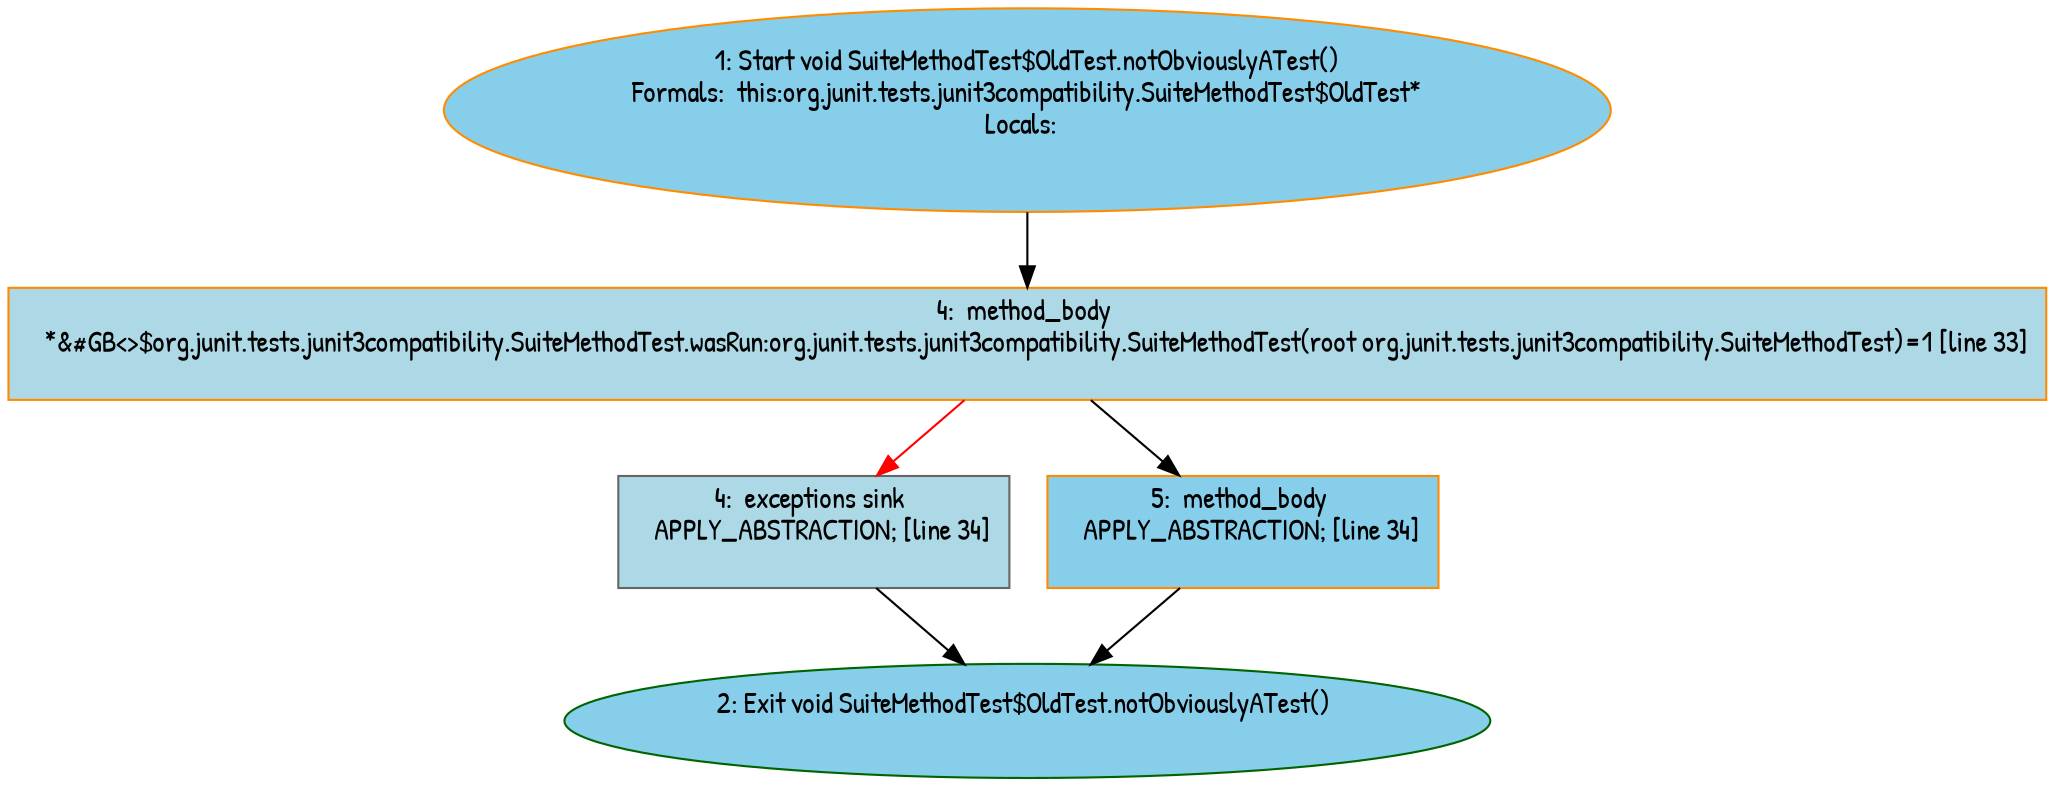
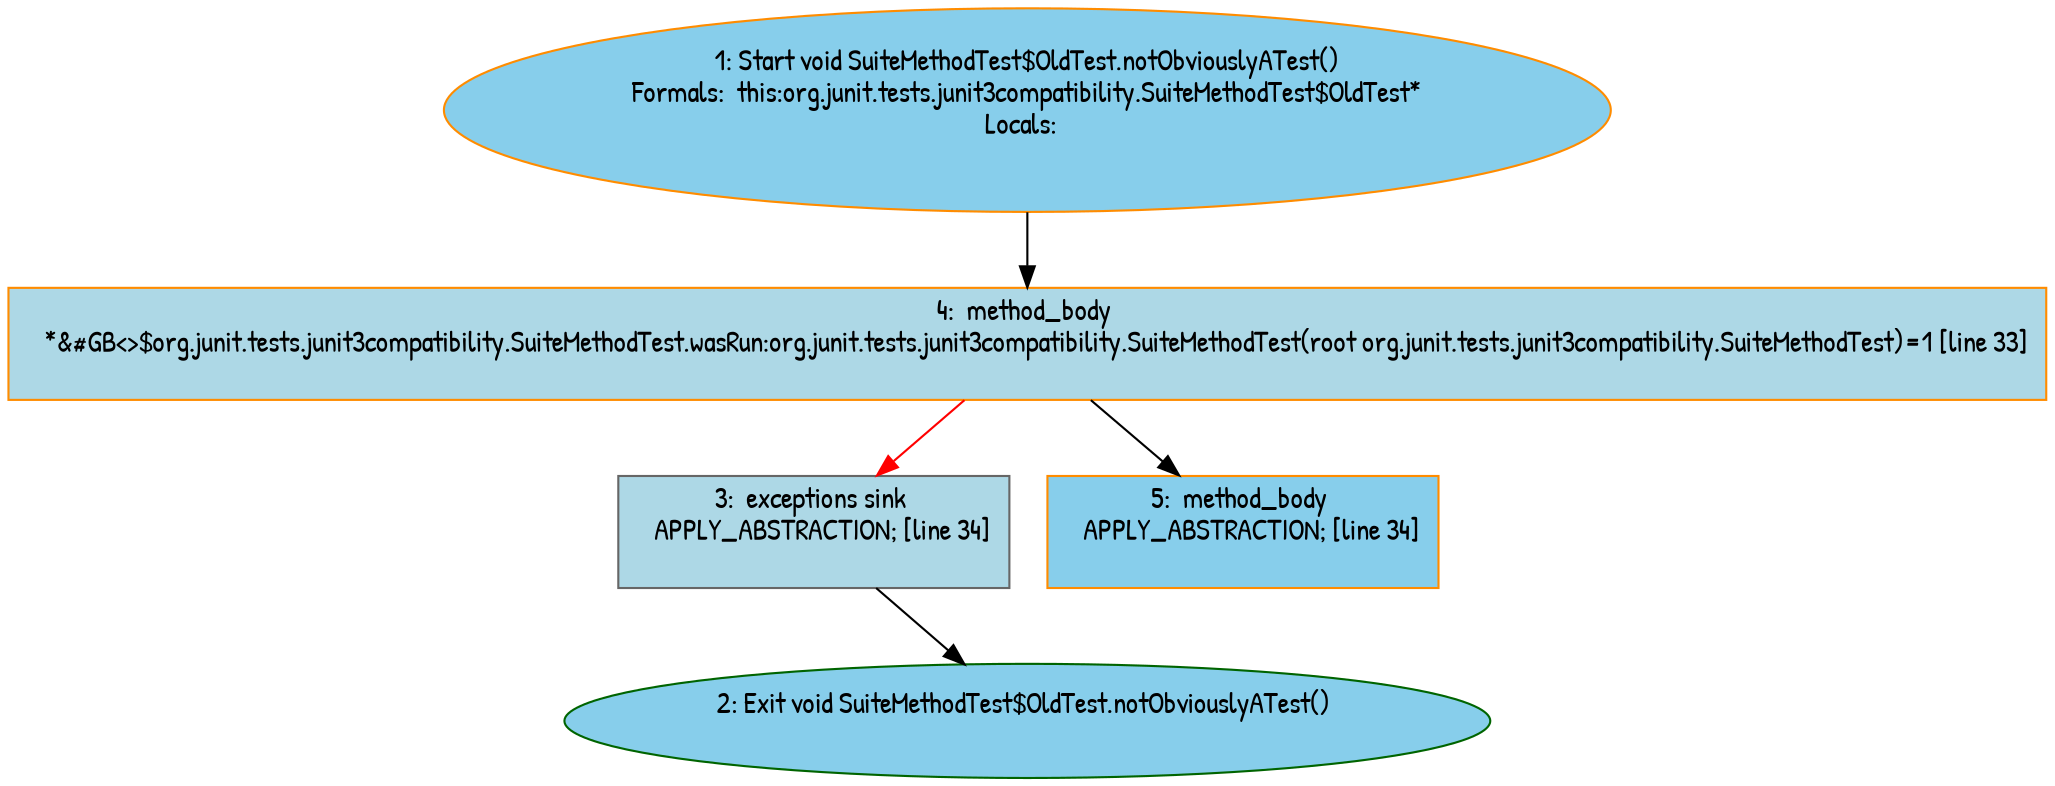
node "4:  exceptions sink APPLY_ABSTRACTION; [line 34]": label "4:  exceptions sink APPLY_ABSTRACTION; [line 34]" -> "3:  exceptions sink APPLY_ABSTRACTION; [line 34]"
edge "5:  method_body APPLY_ABSTRACTION; [line 34]" -> "2: Exit void SuiteMethodTest$OldTest.notObviouslyATest()": removed
